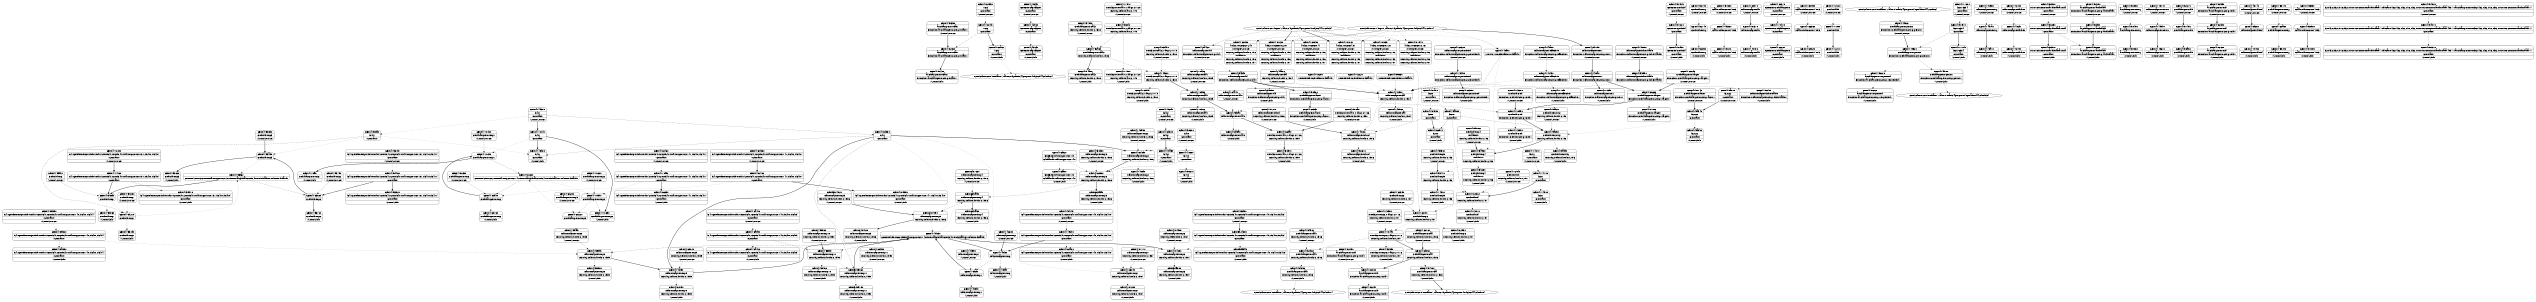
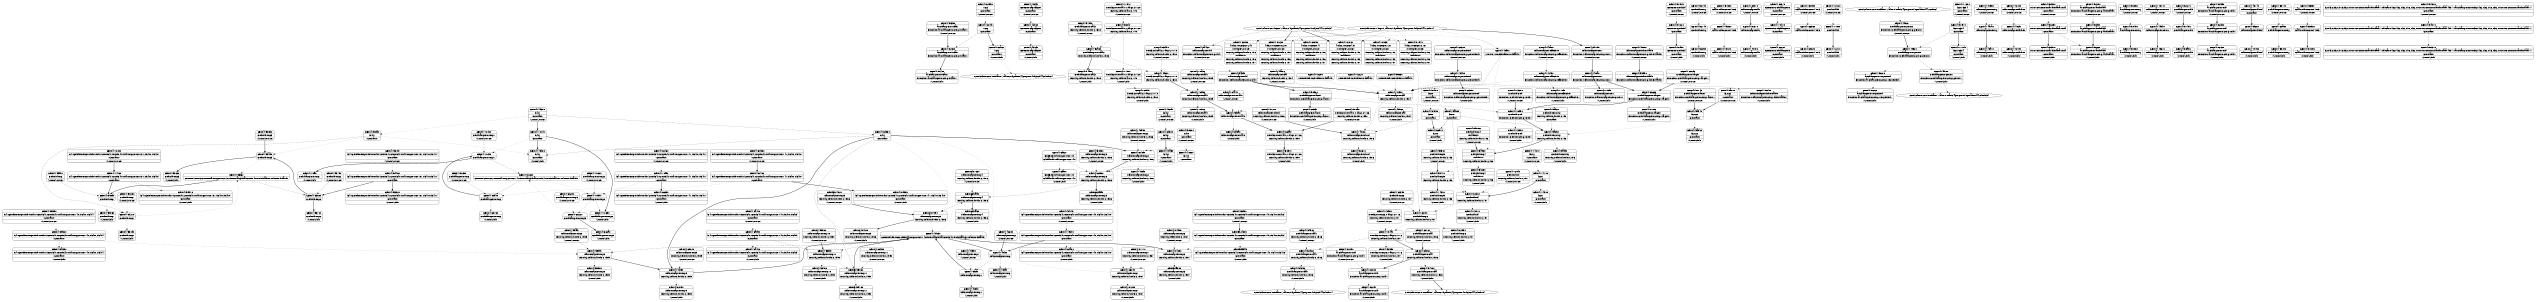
node "CE0x4743740": text "*SummSource*" -> "*Constant*"
edge "CE0x474f620" -> "CE0x47695f0": now "CE0x47719e0" -> "CE0x47695f0"
node "CE0x475a050": removed
node "CE0x475ab20": text "*SummSource*" -> "*Constant*"
node "CE0x4758c70": removed
node "CE0x47662a0": added
